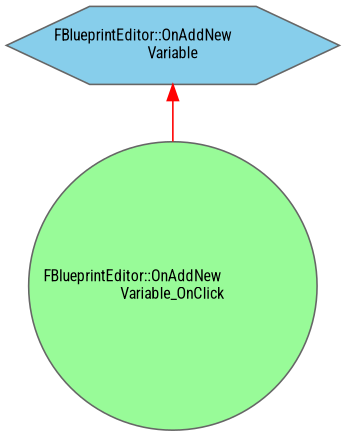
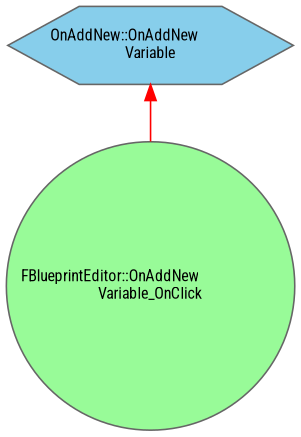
node "FBlueprintEditor::OnAddNew Variable": label "FBlueprintEditor::OnAddNew Variable" -> "OnAddNew::OnAddNew Variable"
